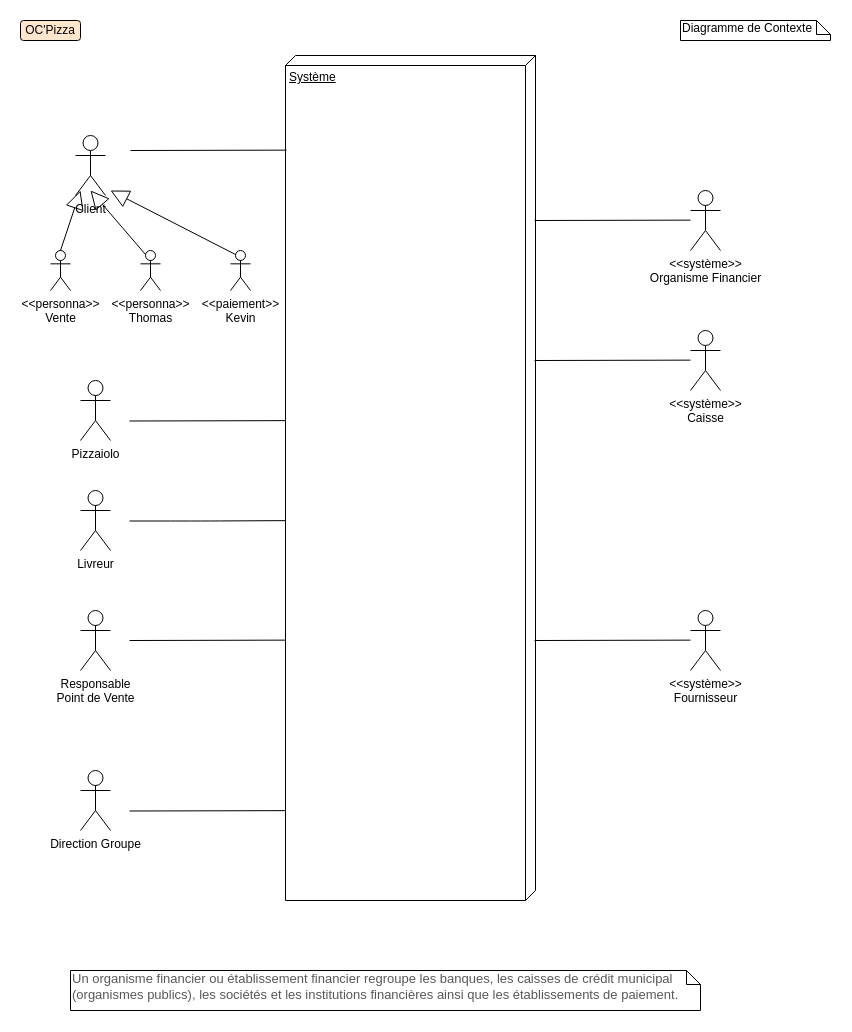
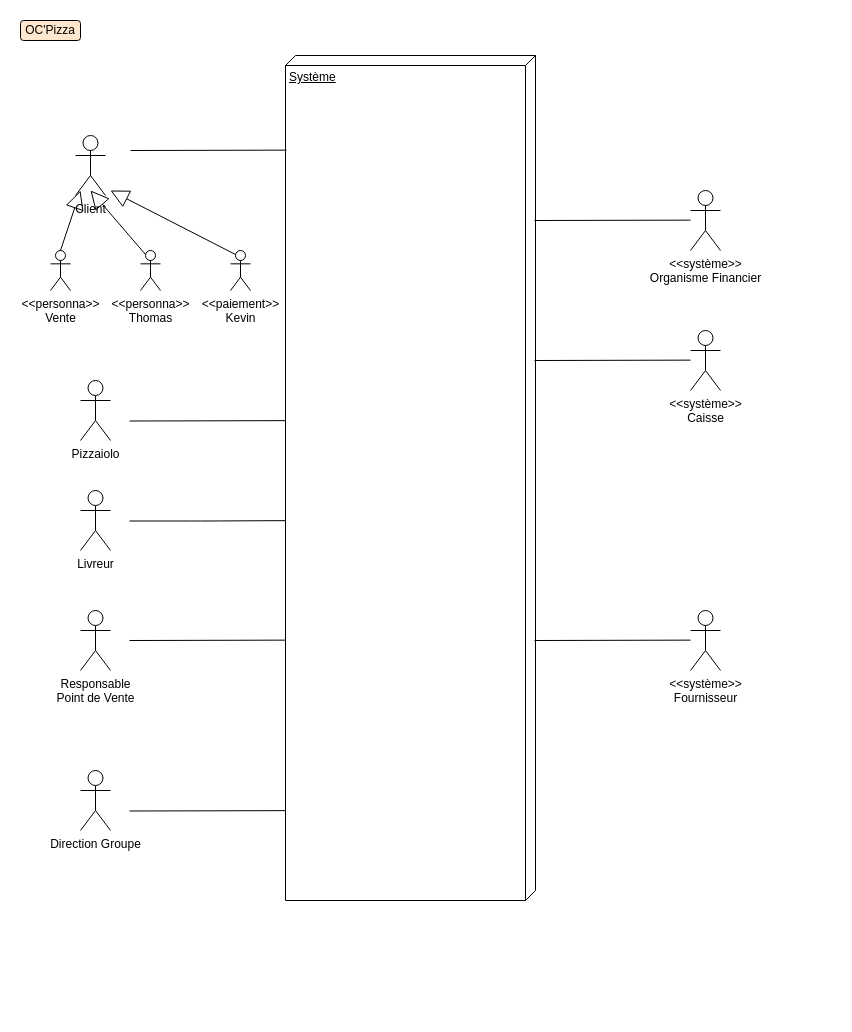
node "Diagramme de Contexte": removed
node "Un organisme financier ou établissement financier regroupe les banques, les caisses de crédit municipal (organismes publics), les sociétés et les institutions financières ainsi que les établissements de paiement.": removed
